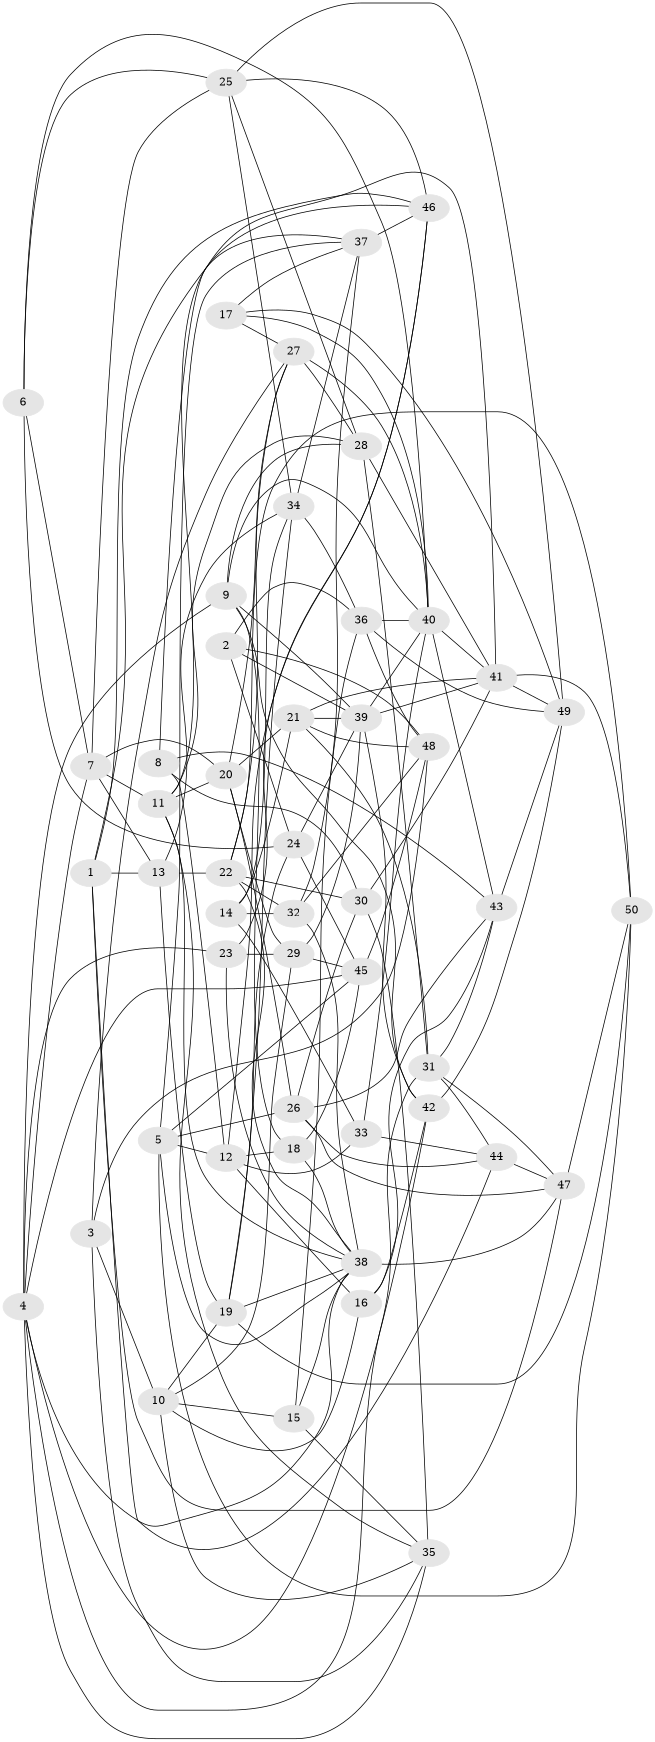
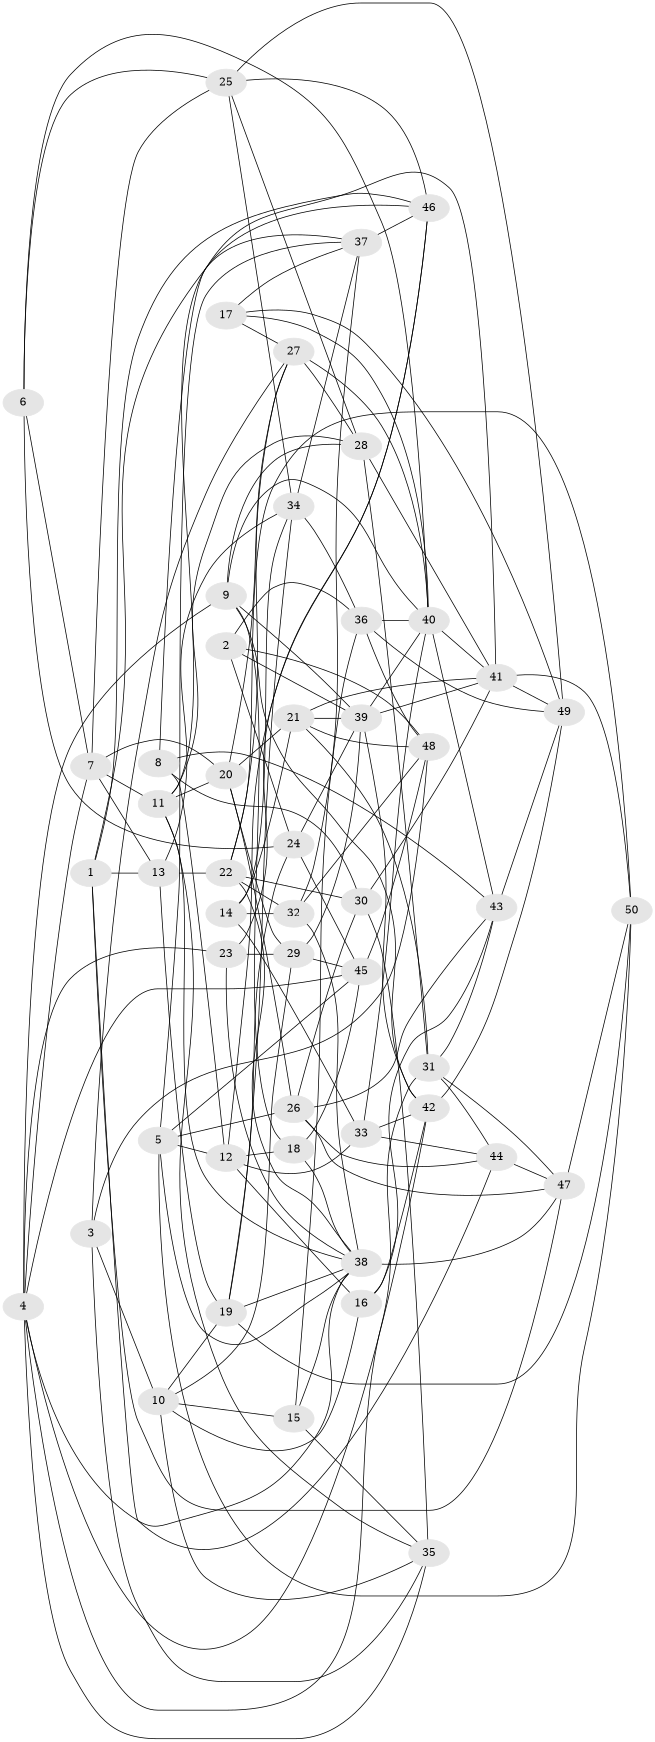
edge "42" -- "33": added
